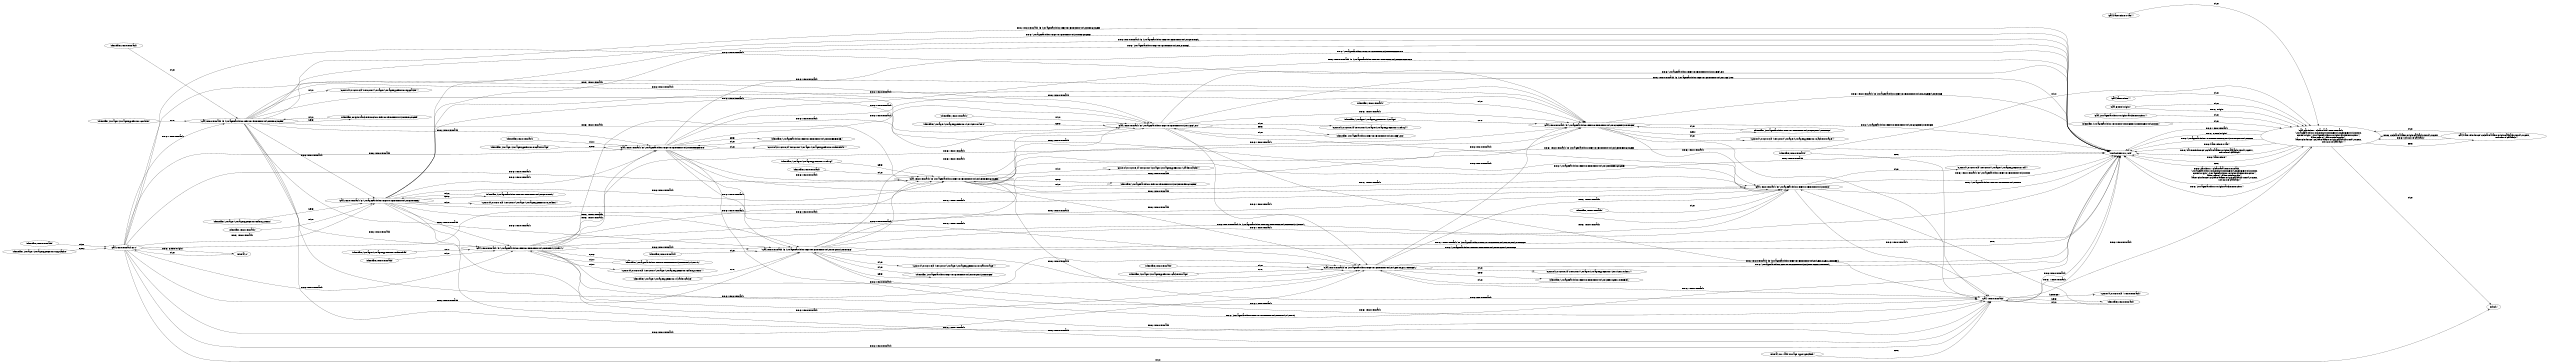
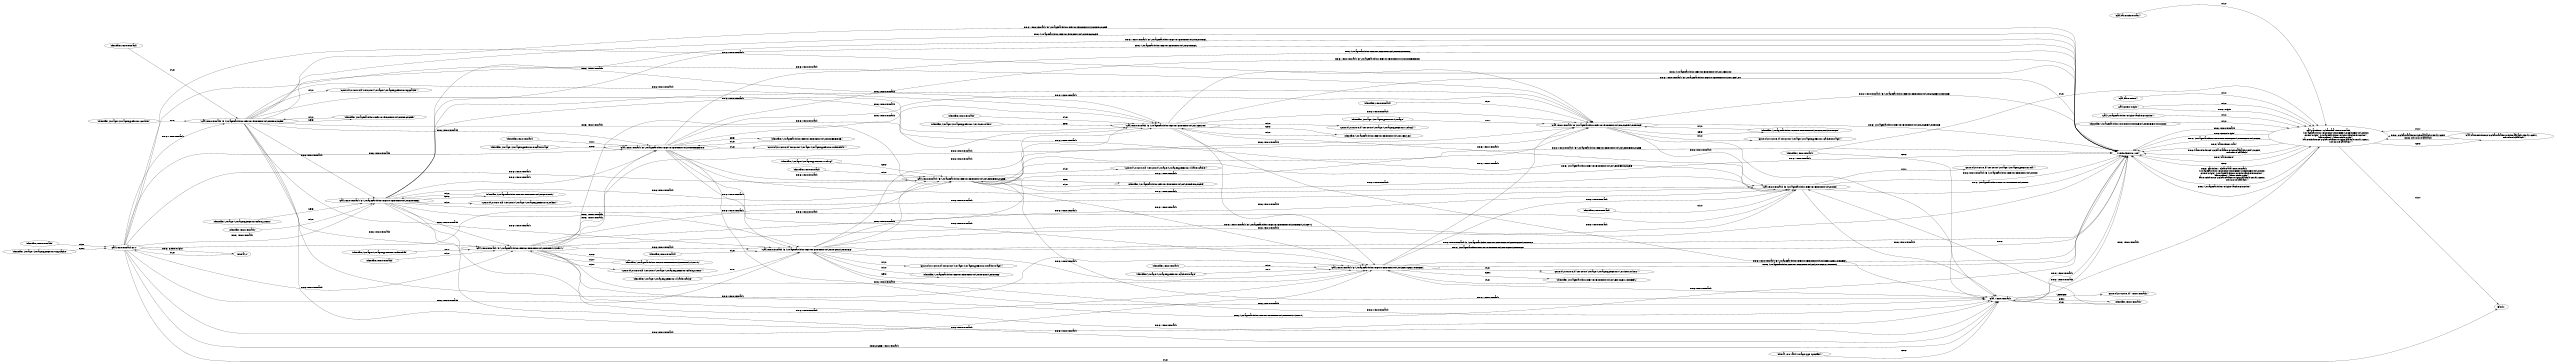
node "(Identifier,OriginMatcherFunction::REMOVE_DATA_MASK_APPCACHE)": label "(Identifier,OriginMatcherFunction::REMOVE_DATA_MASK_APPCACHE)" -> "(Identifier,StoragePartition::REMOVE_DATA_MASK_APPCACHE)"
edge "(Call,remove_mask = 0)" -> "(Call,!remove_mask)": label "DDG: remove_mask" -> "APPCACHE: remove_mask"
